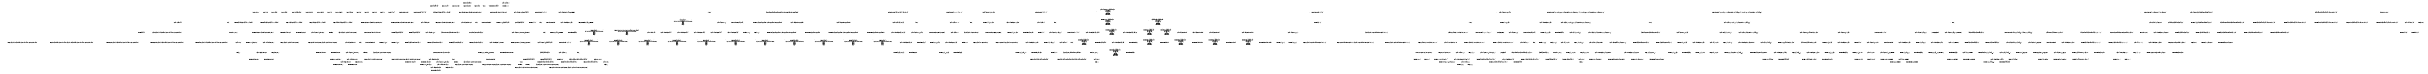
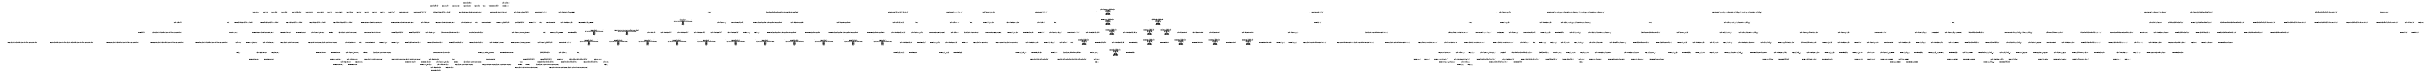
node "(UNKNOWN,const unsigned __int8 *,const unsigned __int8 *)": removed
